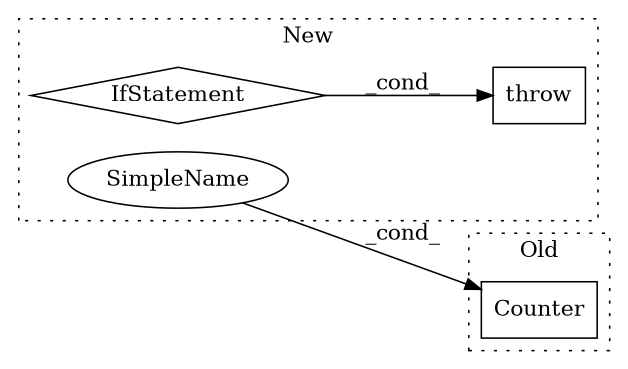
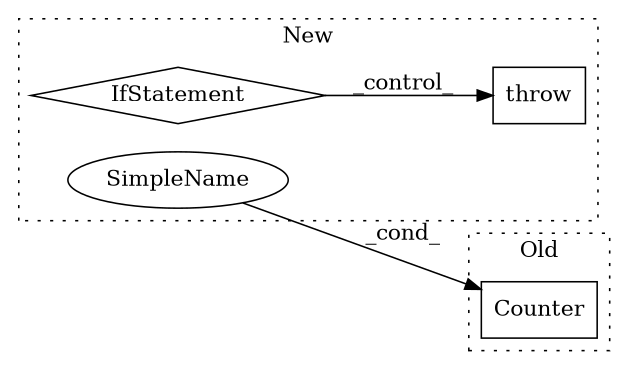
edge "IfStatement" -> "throw": label "_cond_" -> "_control_"
